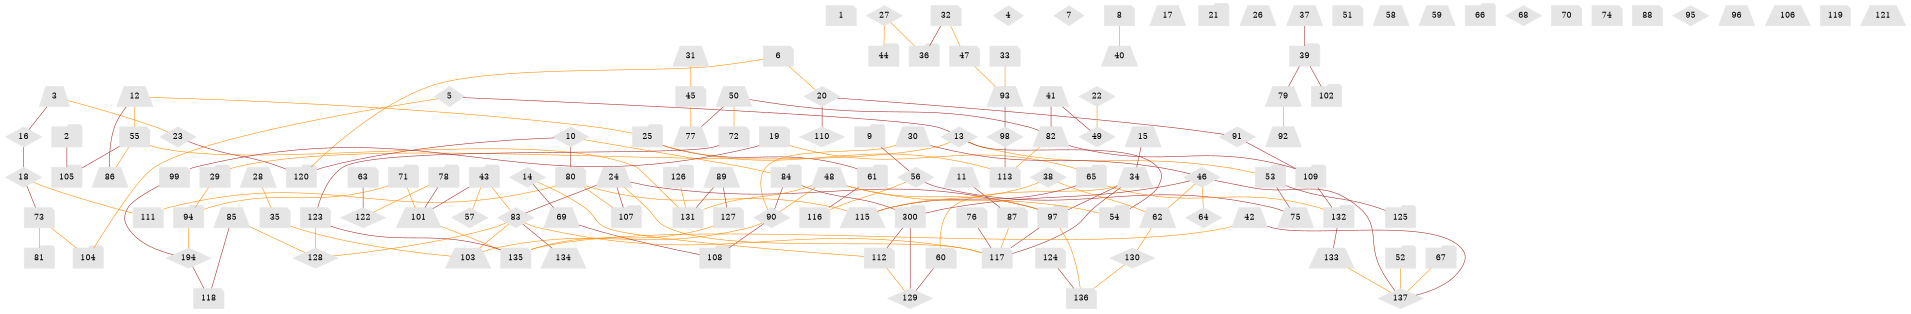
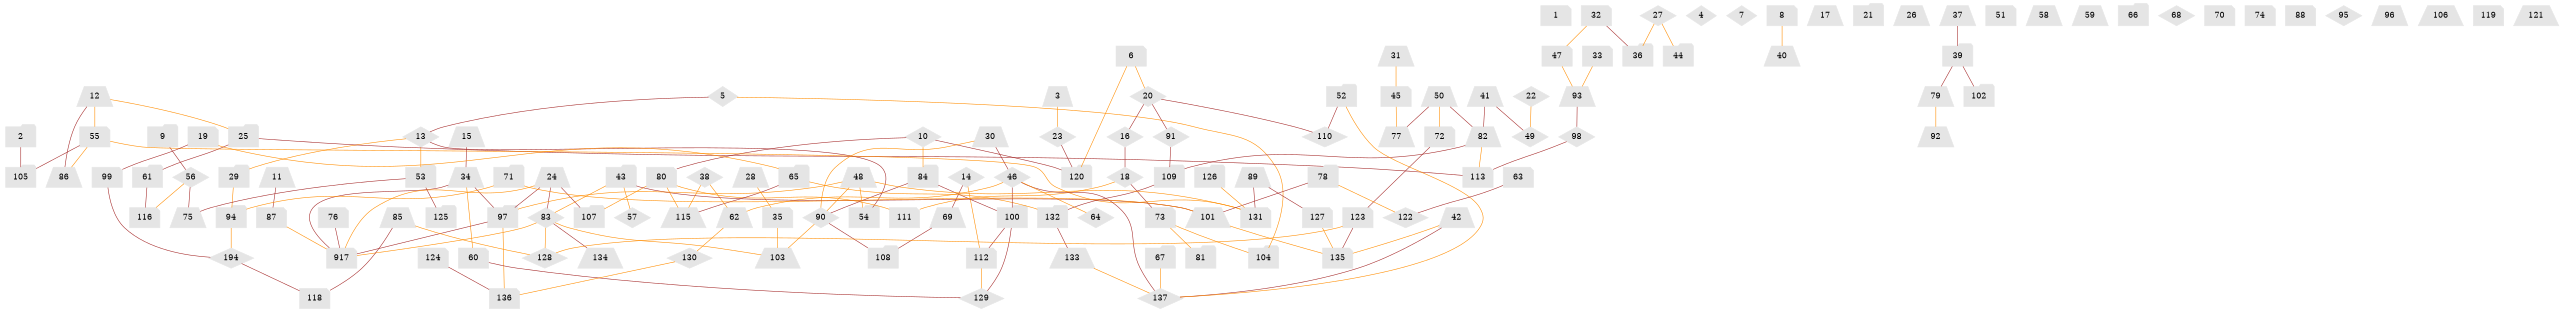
edge "3" -- "16": now "20" -- "16"
edge "52" -- "110": added
edge "25" -- "113": color darkorange -> brown
node "300": label "300" -> "100"
node "117": label "117" -> "917"
